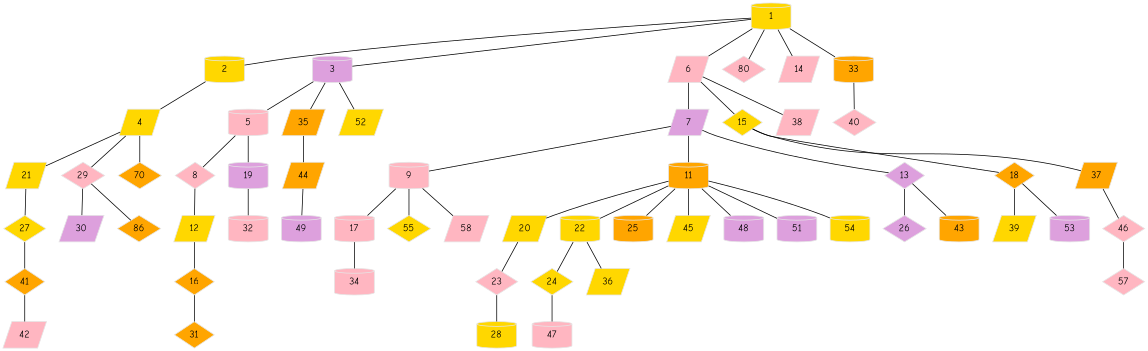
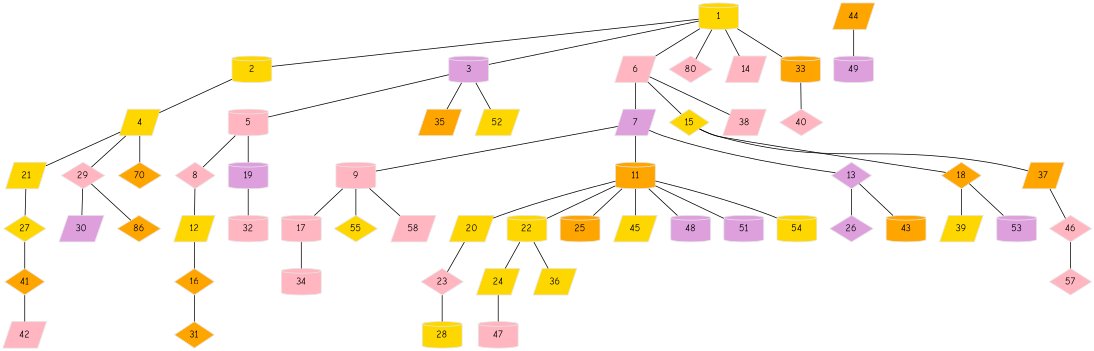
edge "35" -- "44": removed
node "24": shape diamond -> parallelogram
